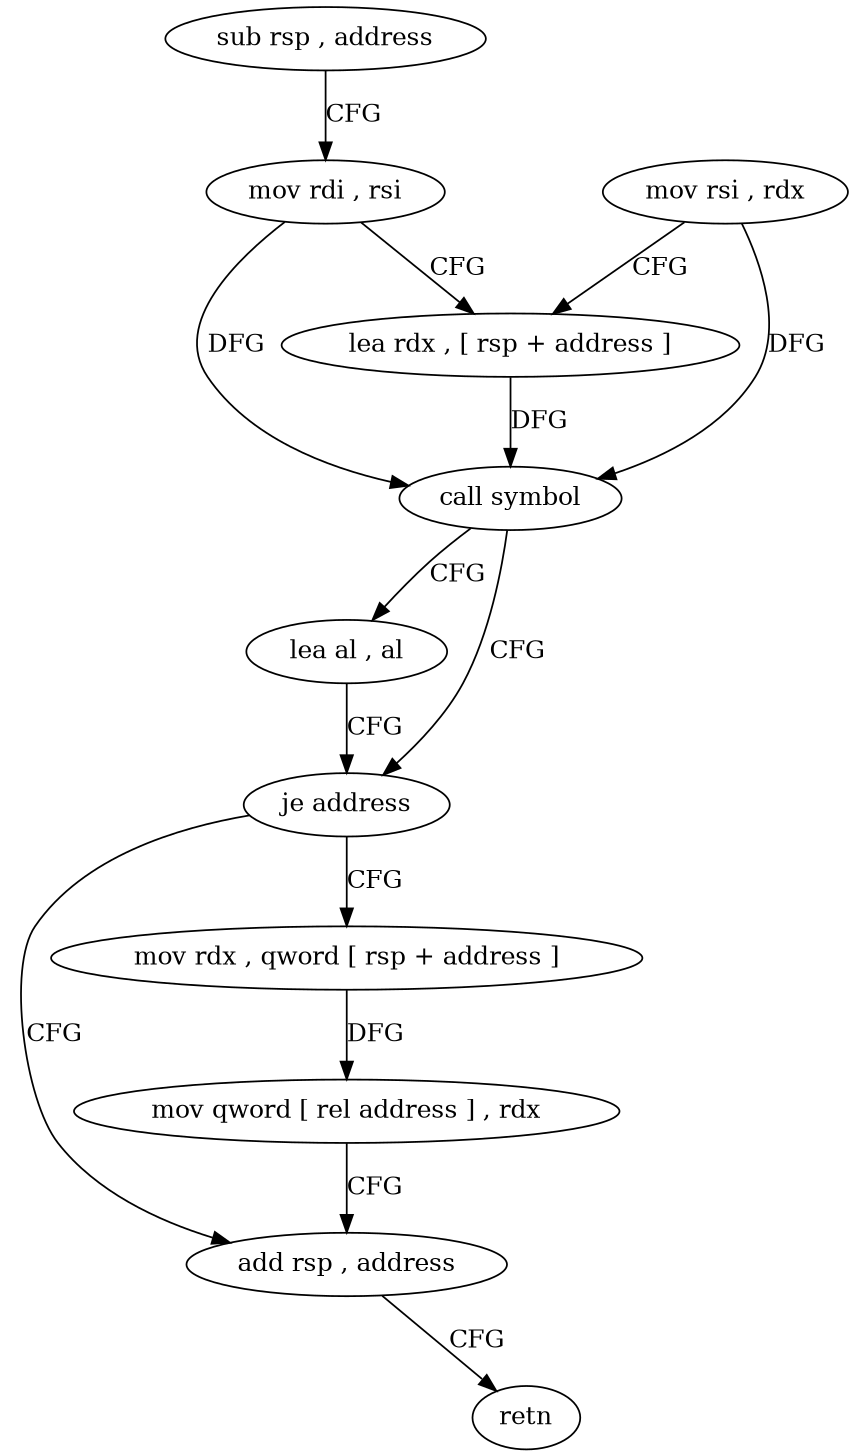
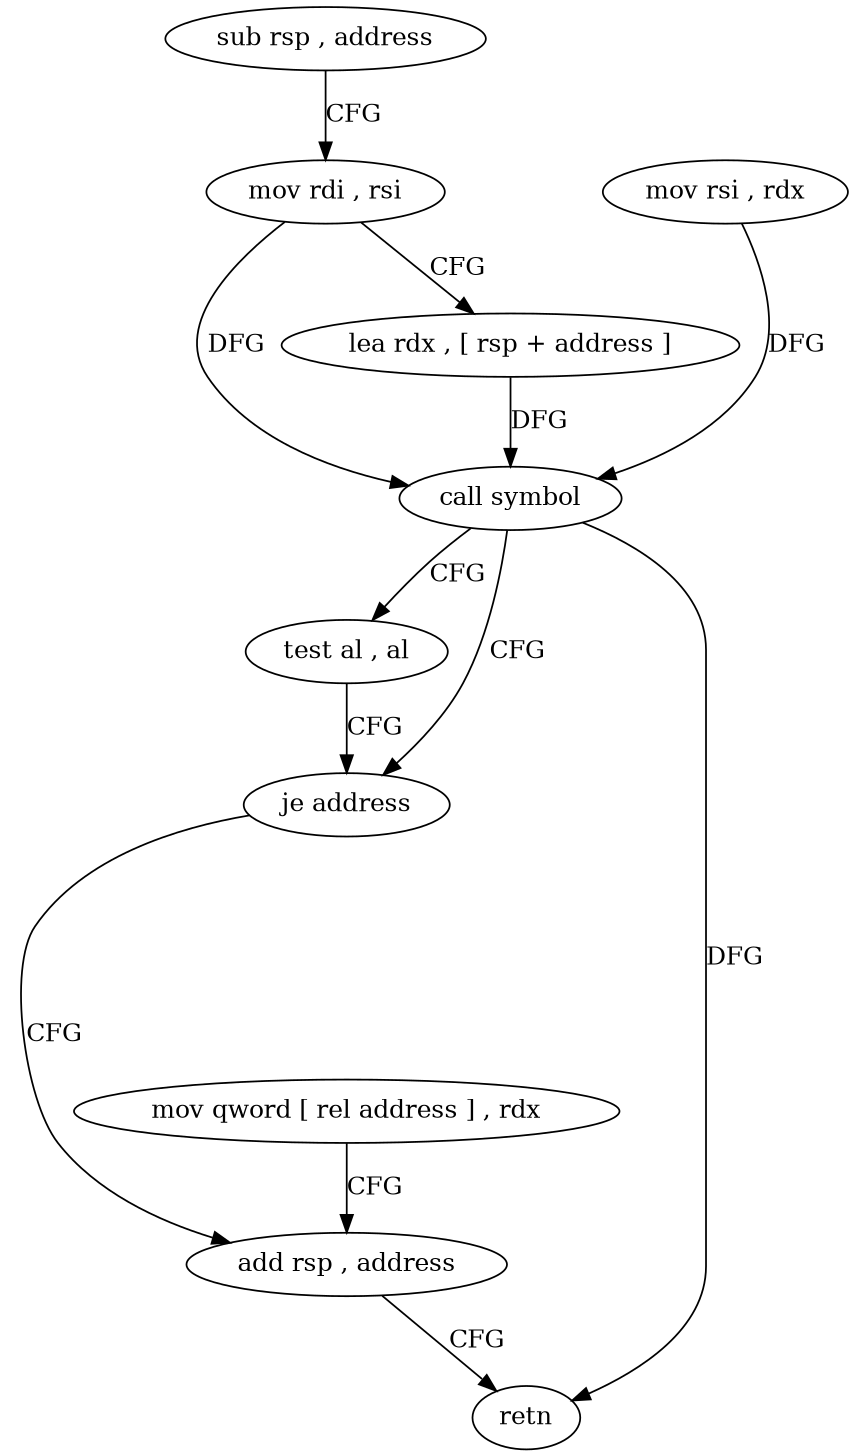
edge "mov rsi , rdx" -> "lea rdx , [ rsp + address ]": removed, label "CFG"
node "lea al , al": label "lea al , al" -> "test al , al"
edge "call symbol" -> "retn": added, label "DFG"
node "mov rdx , qword [ rsp + address ]": removed
